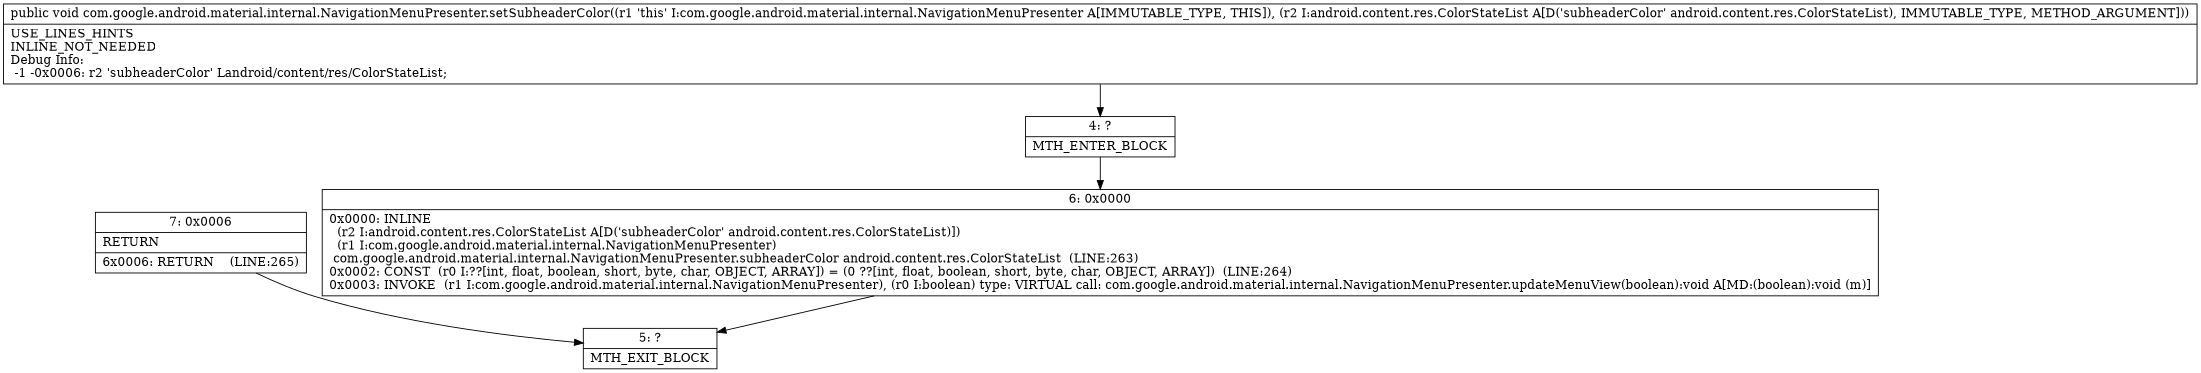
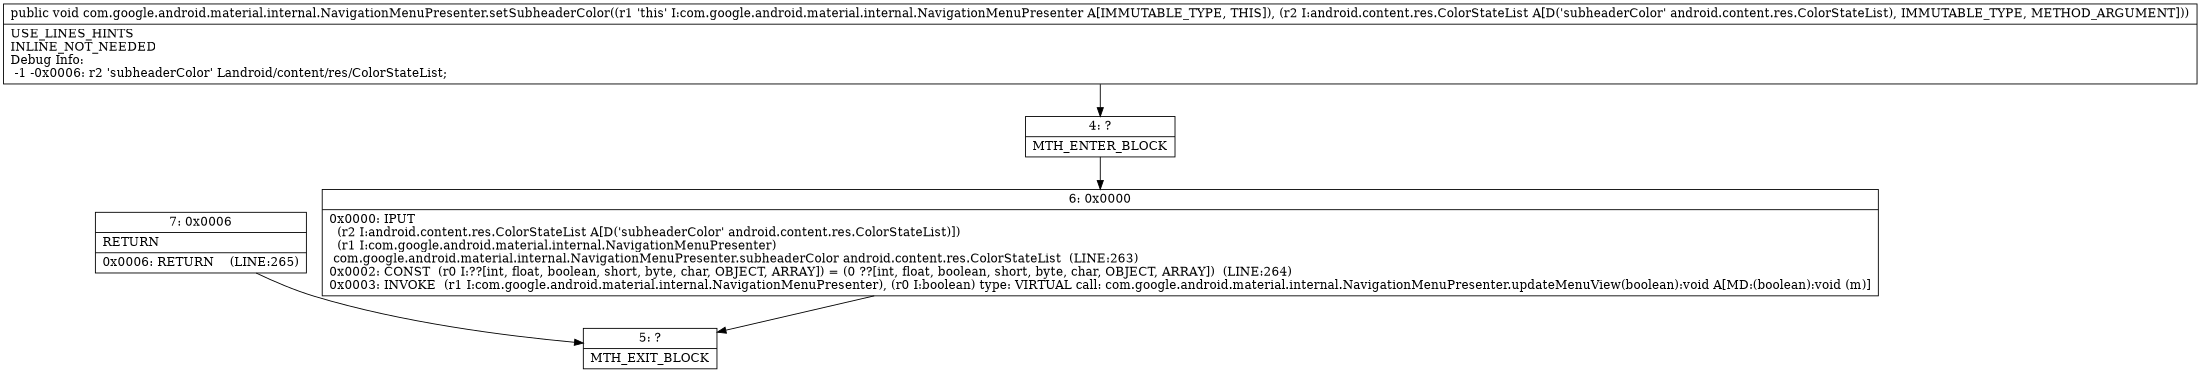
node "6: 0x0000": text "0x0000: INLINE" -> "0x0000: IPUT"
node "7: 0x0006": text "6x0006: RETURN    (LINE:265)" -> "0x0006: RETURN    (LINE:265)"
